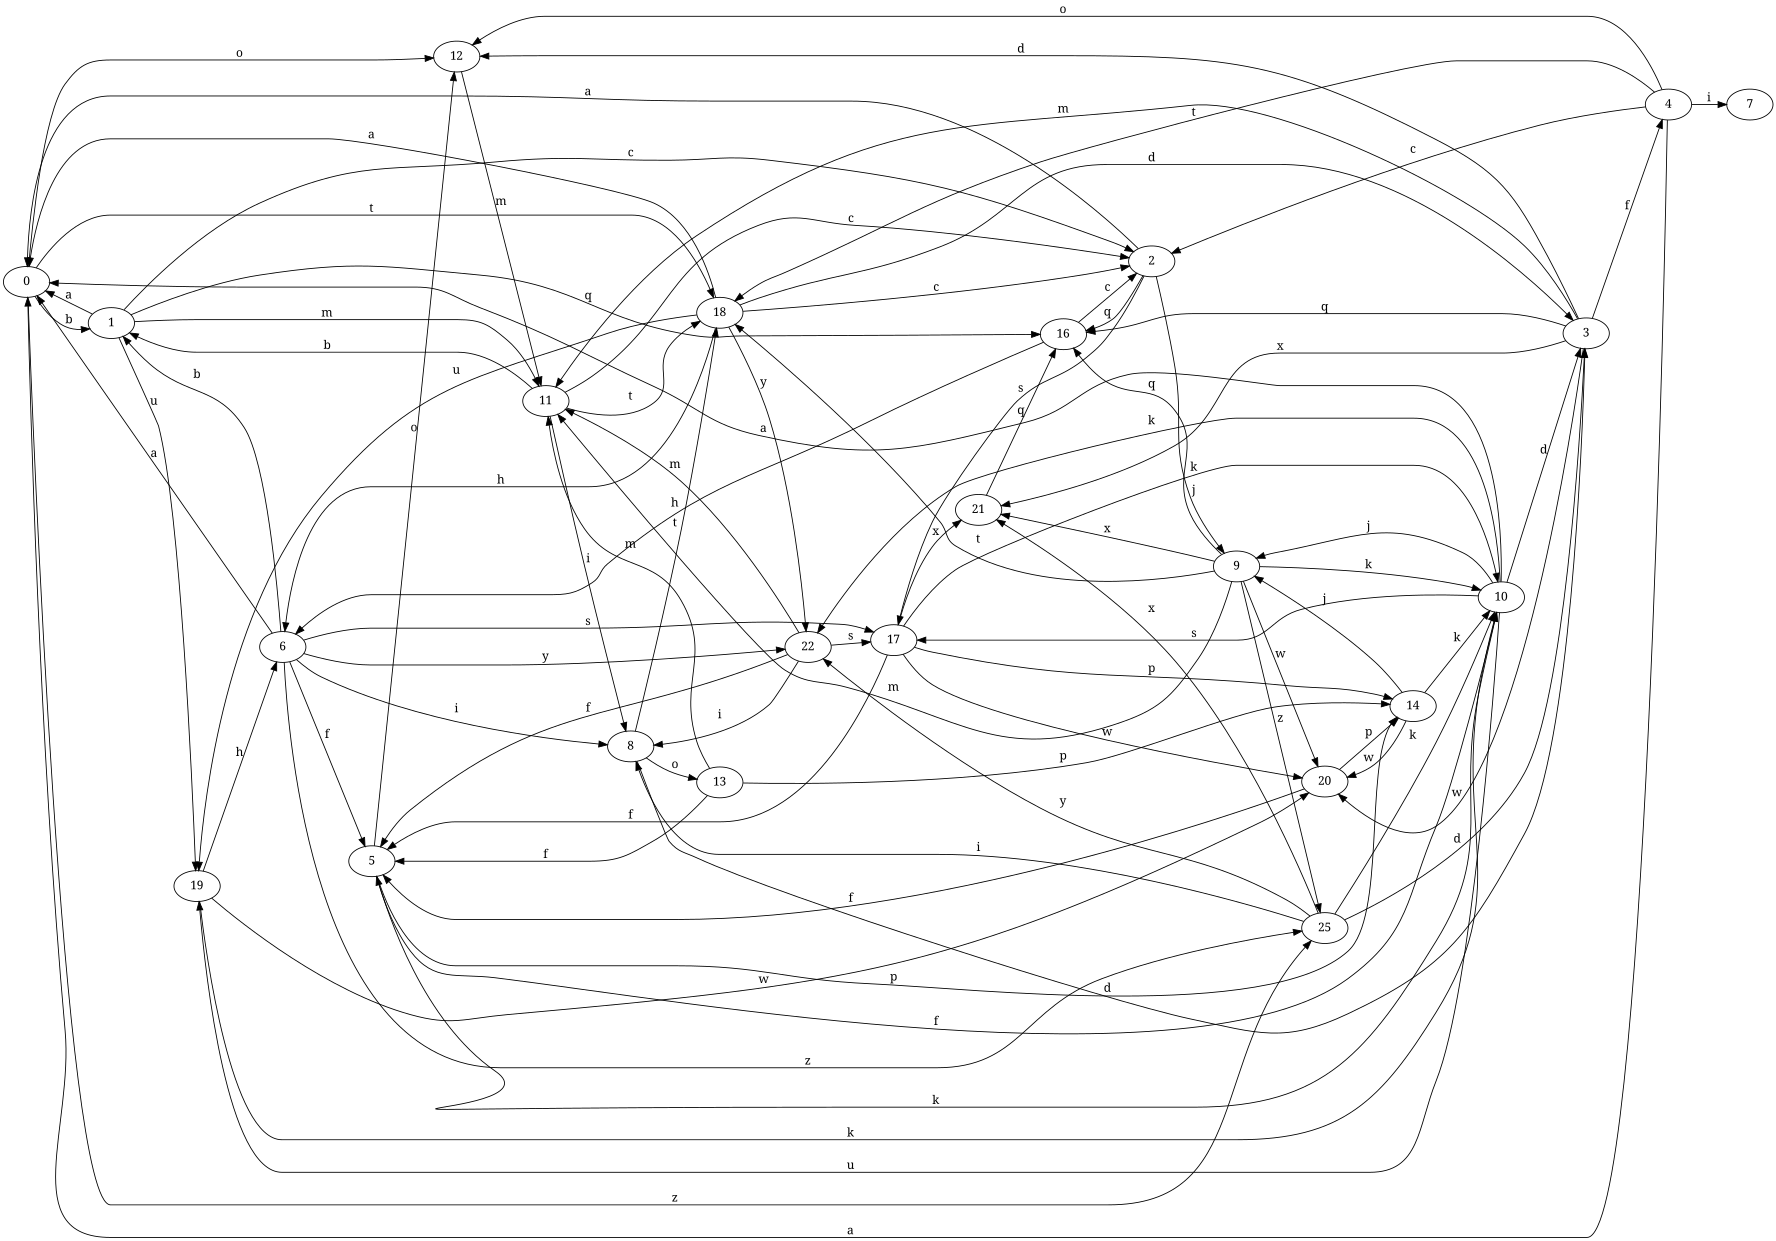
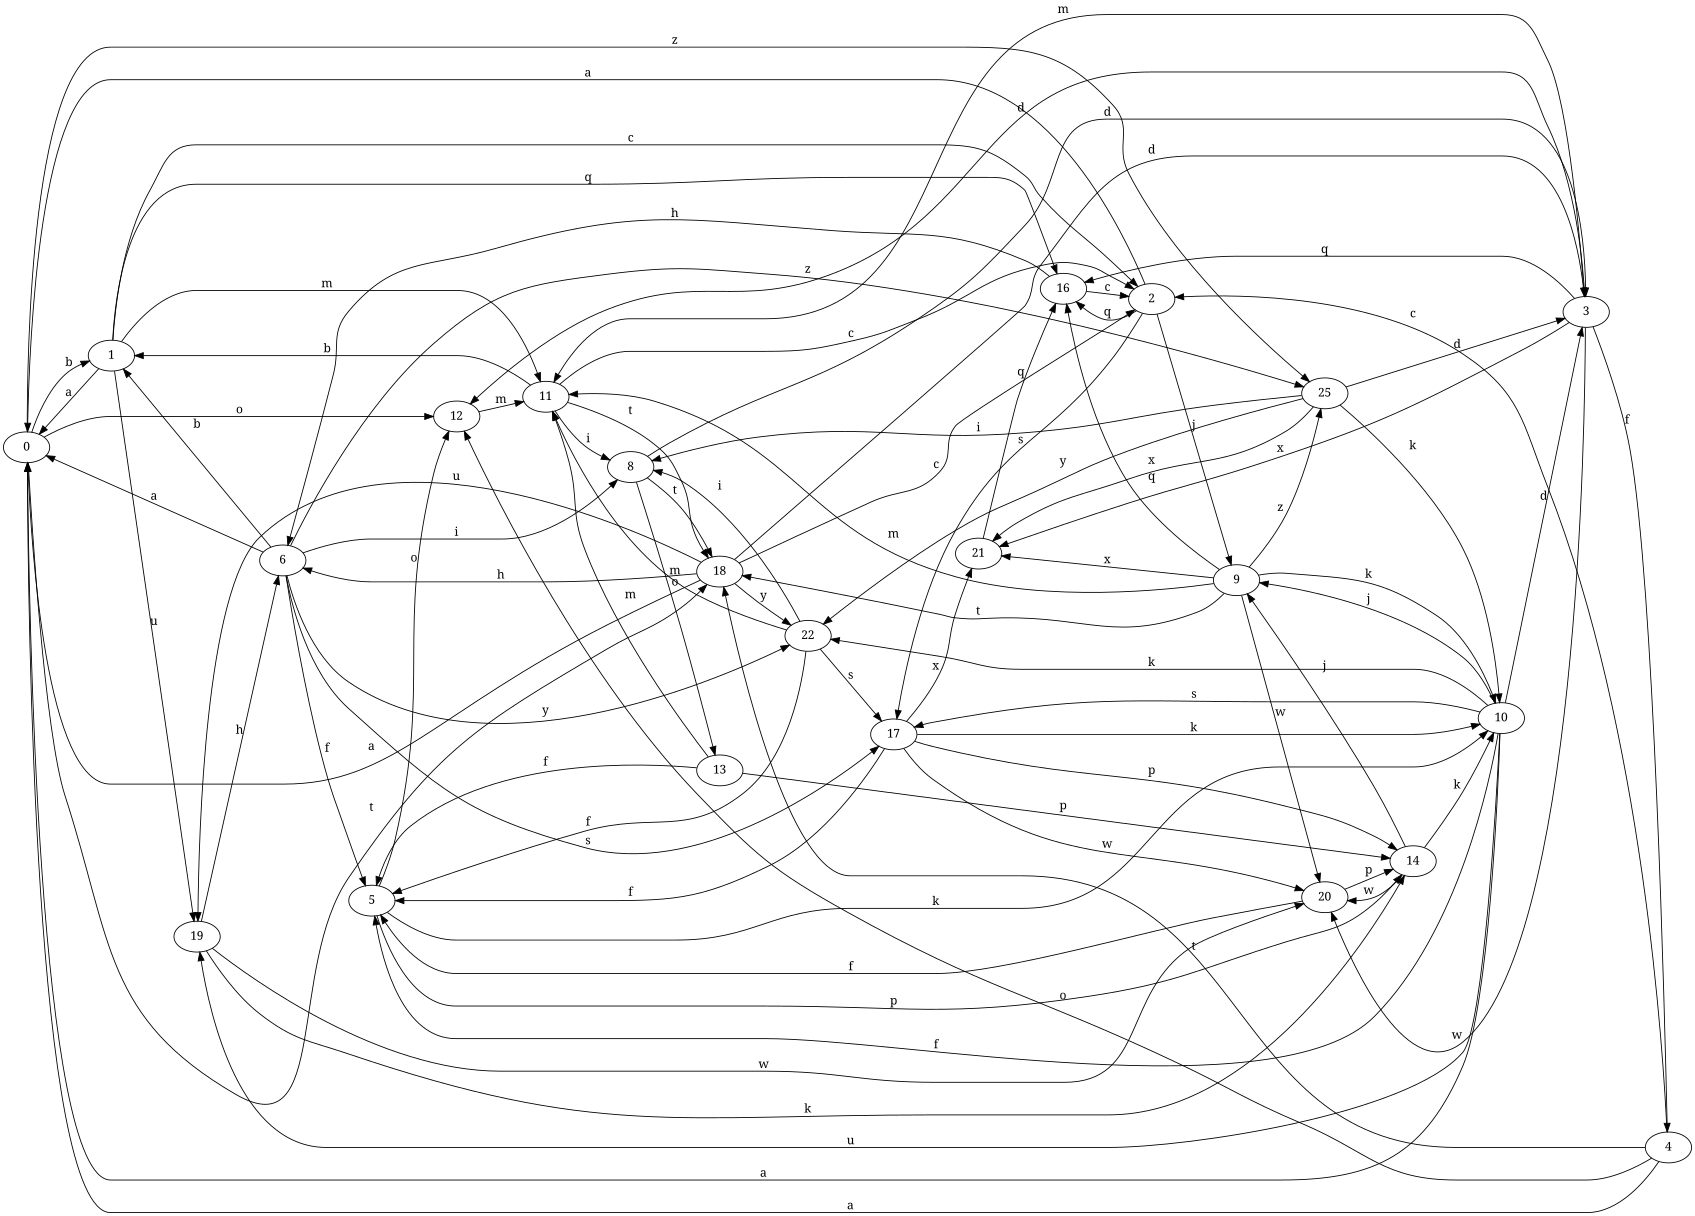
node "7": removed
edge "19" -> "10": now "19" -> "14"
